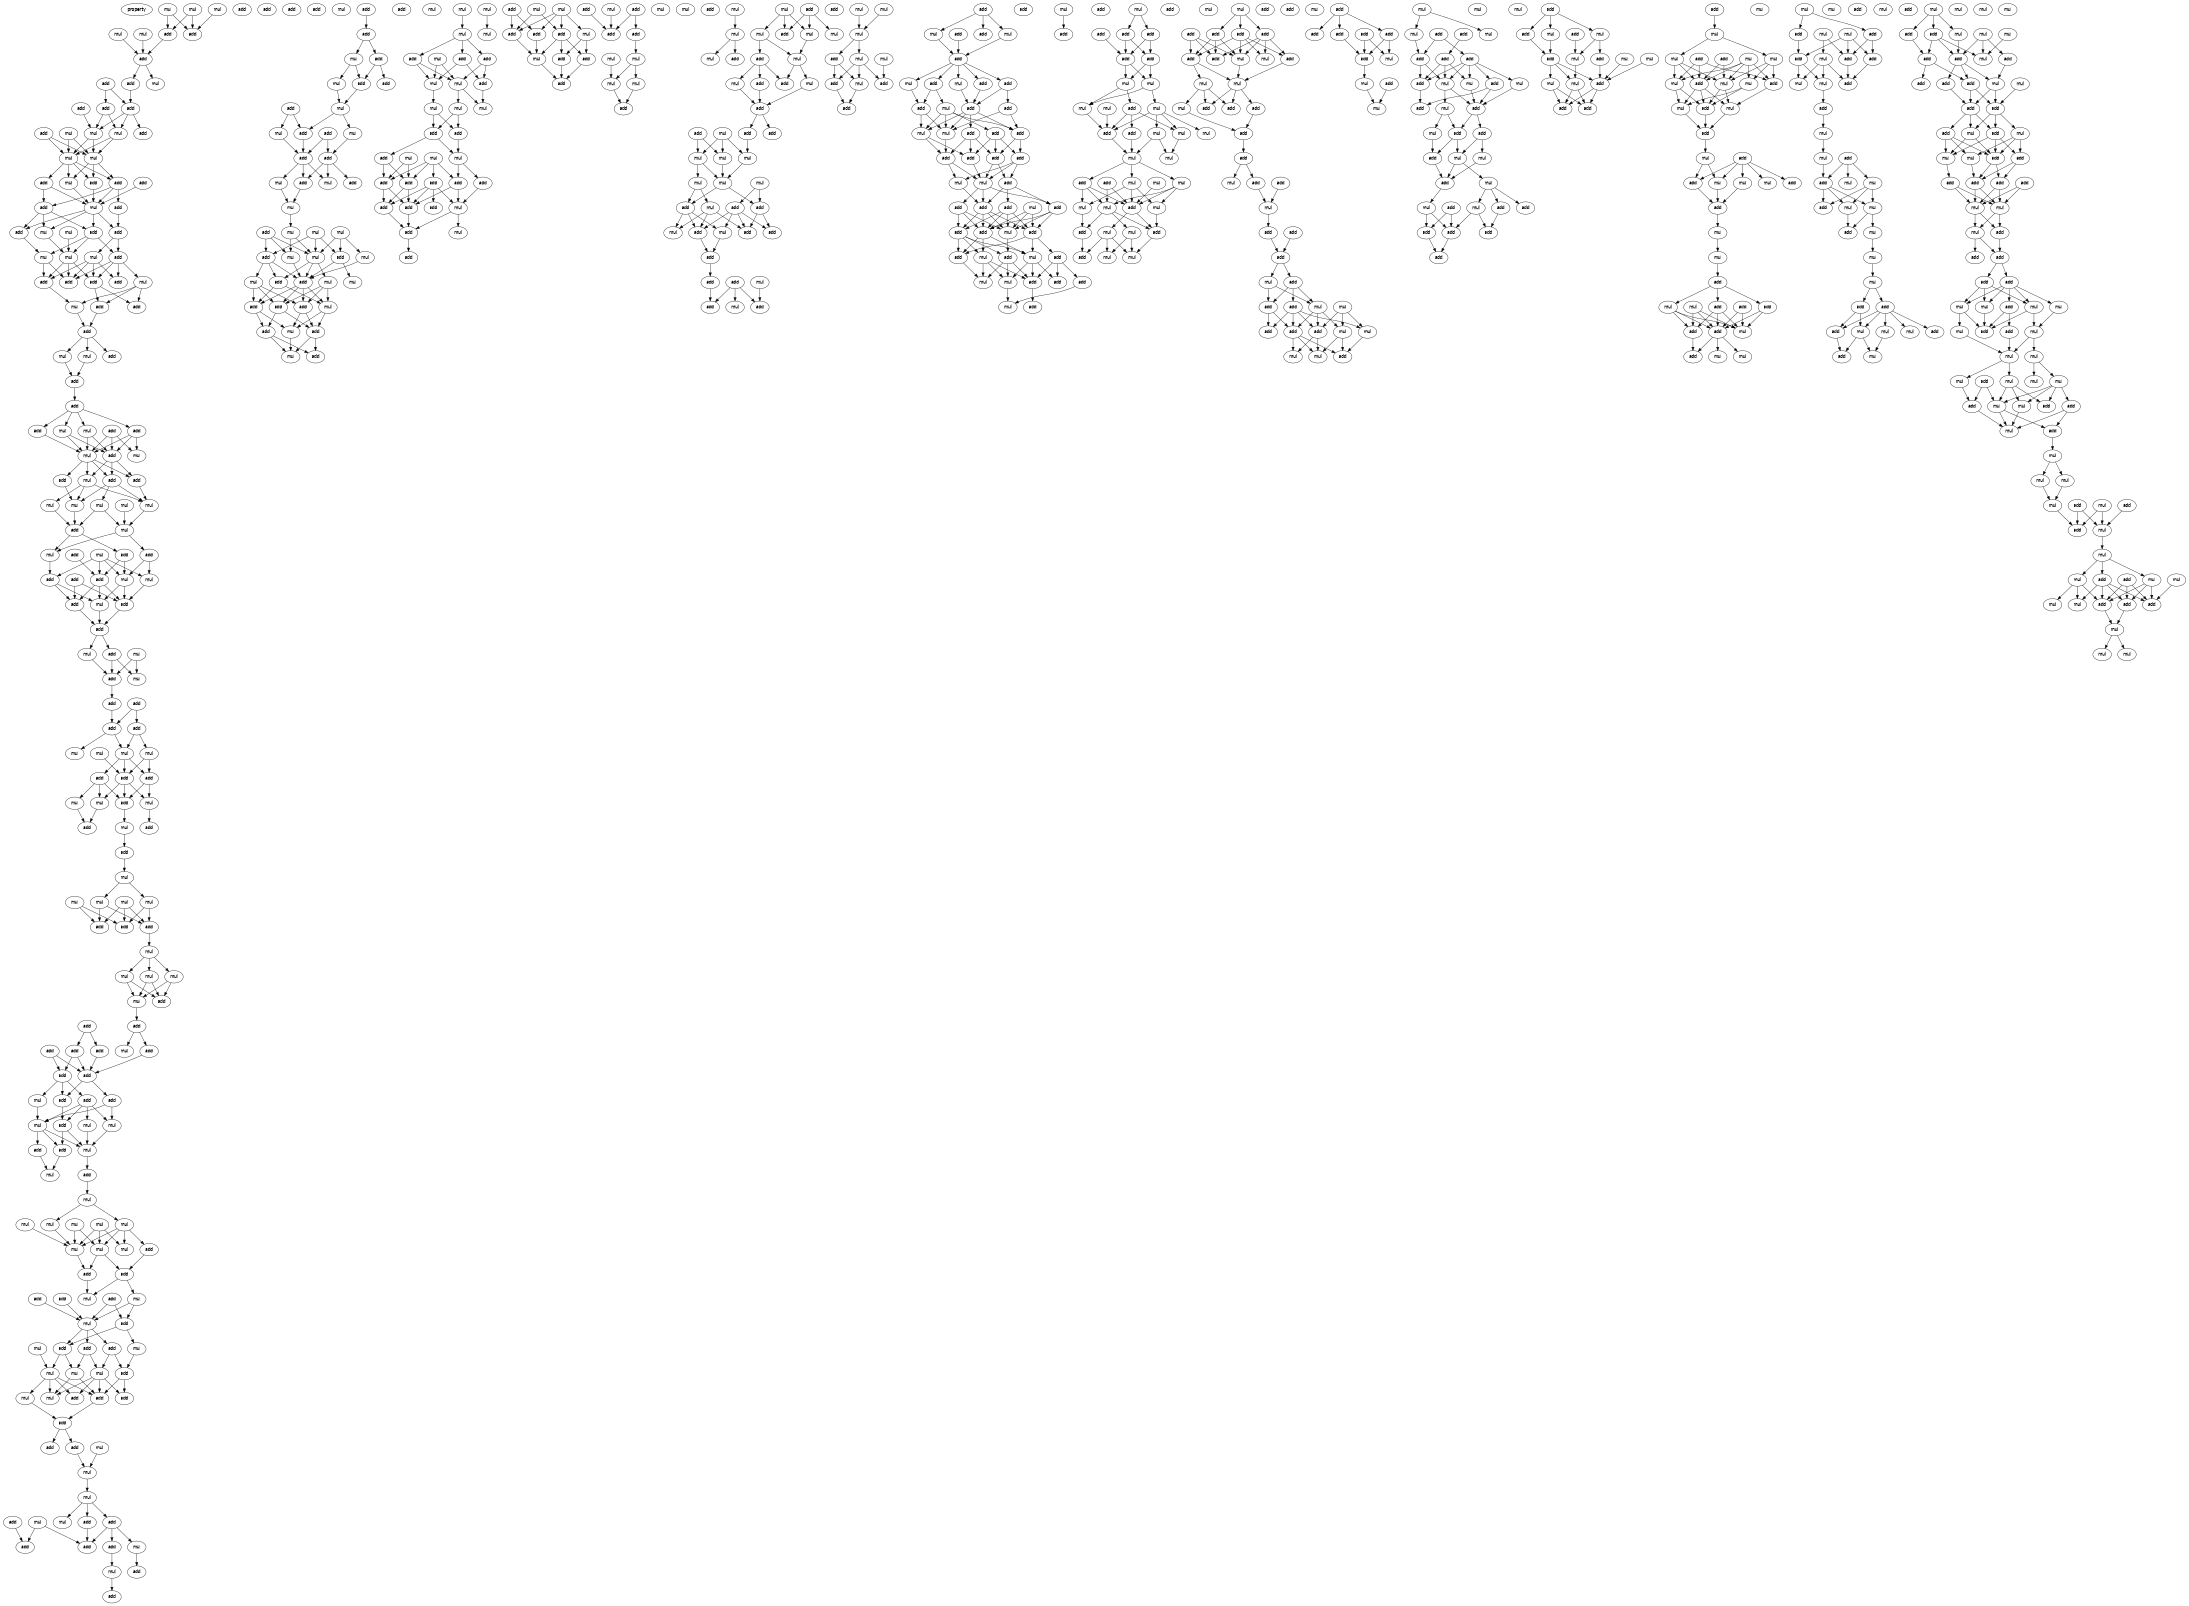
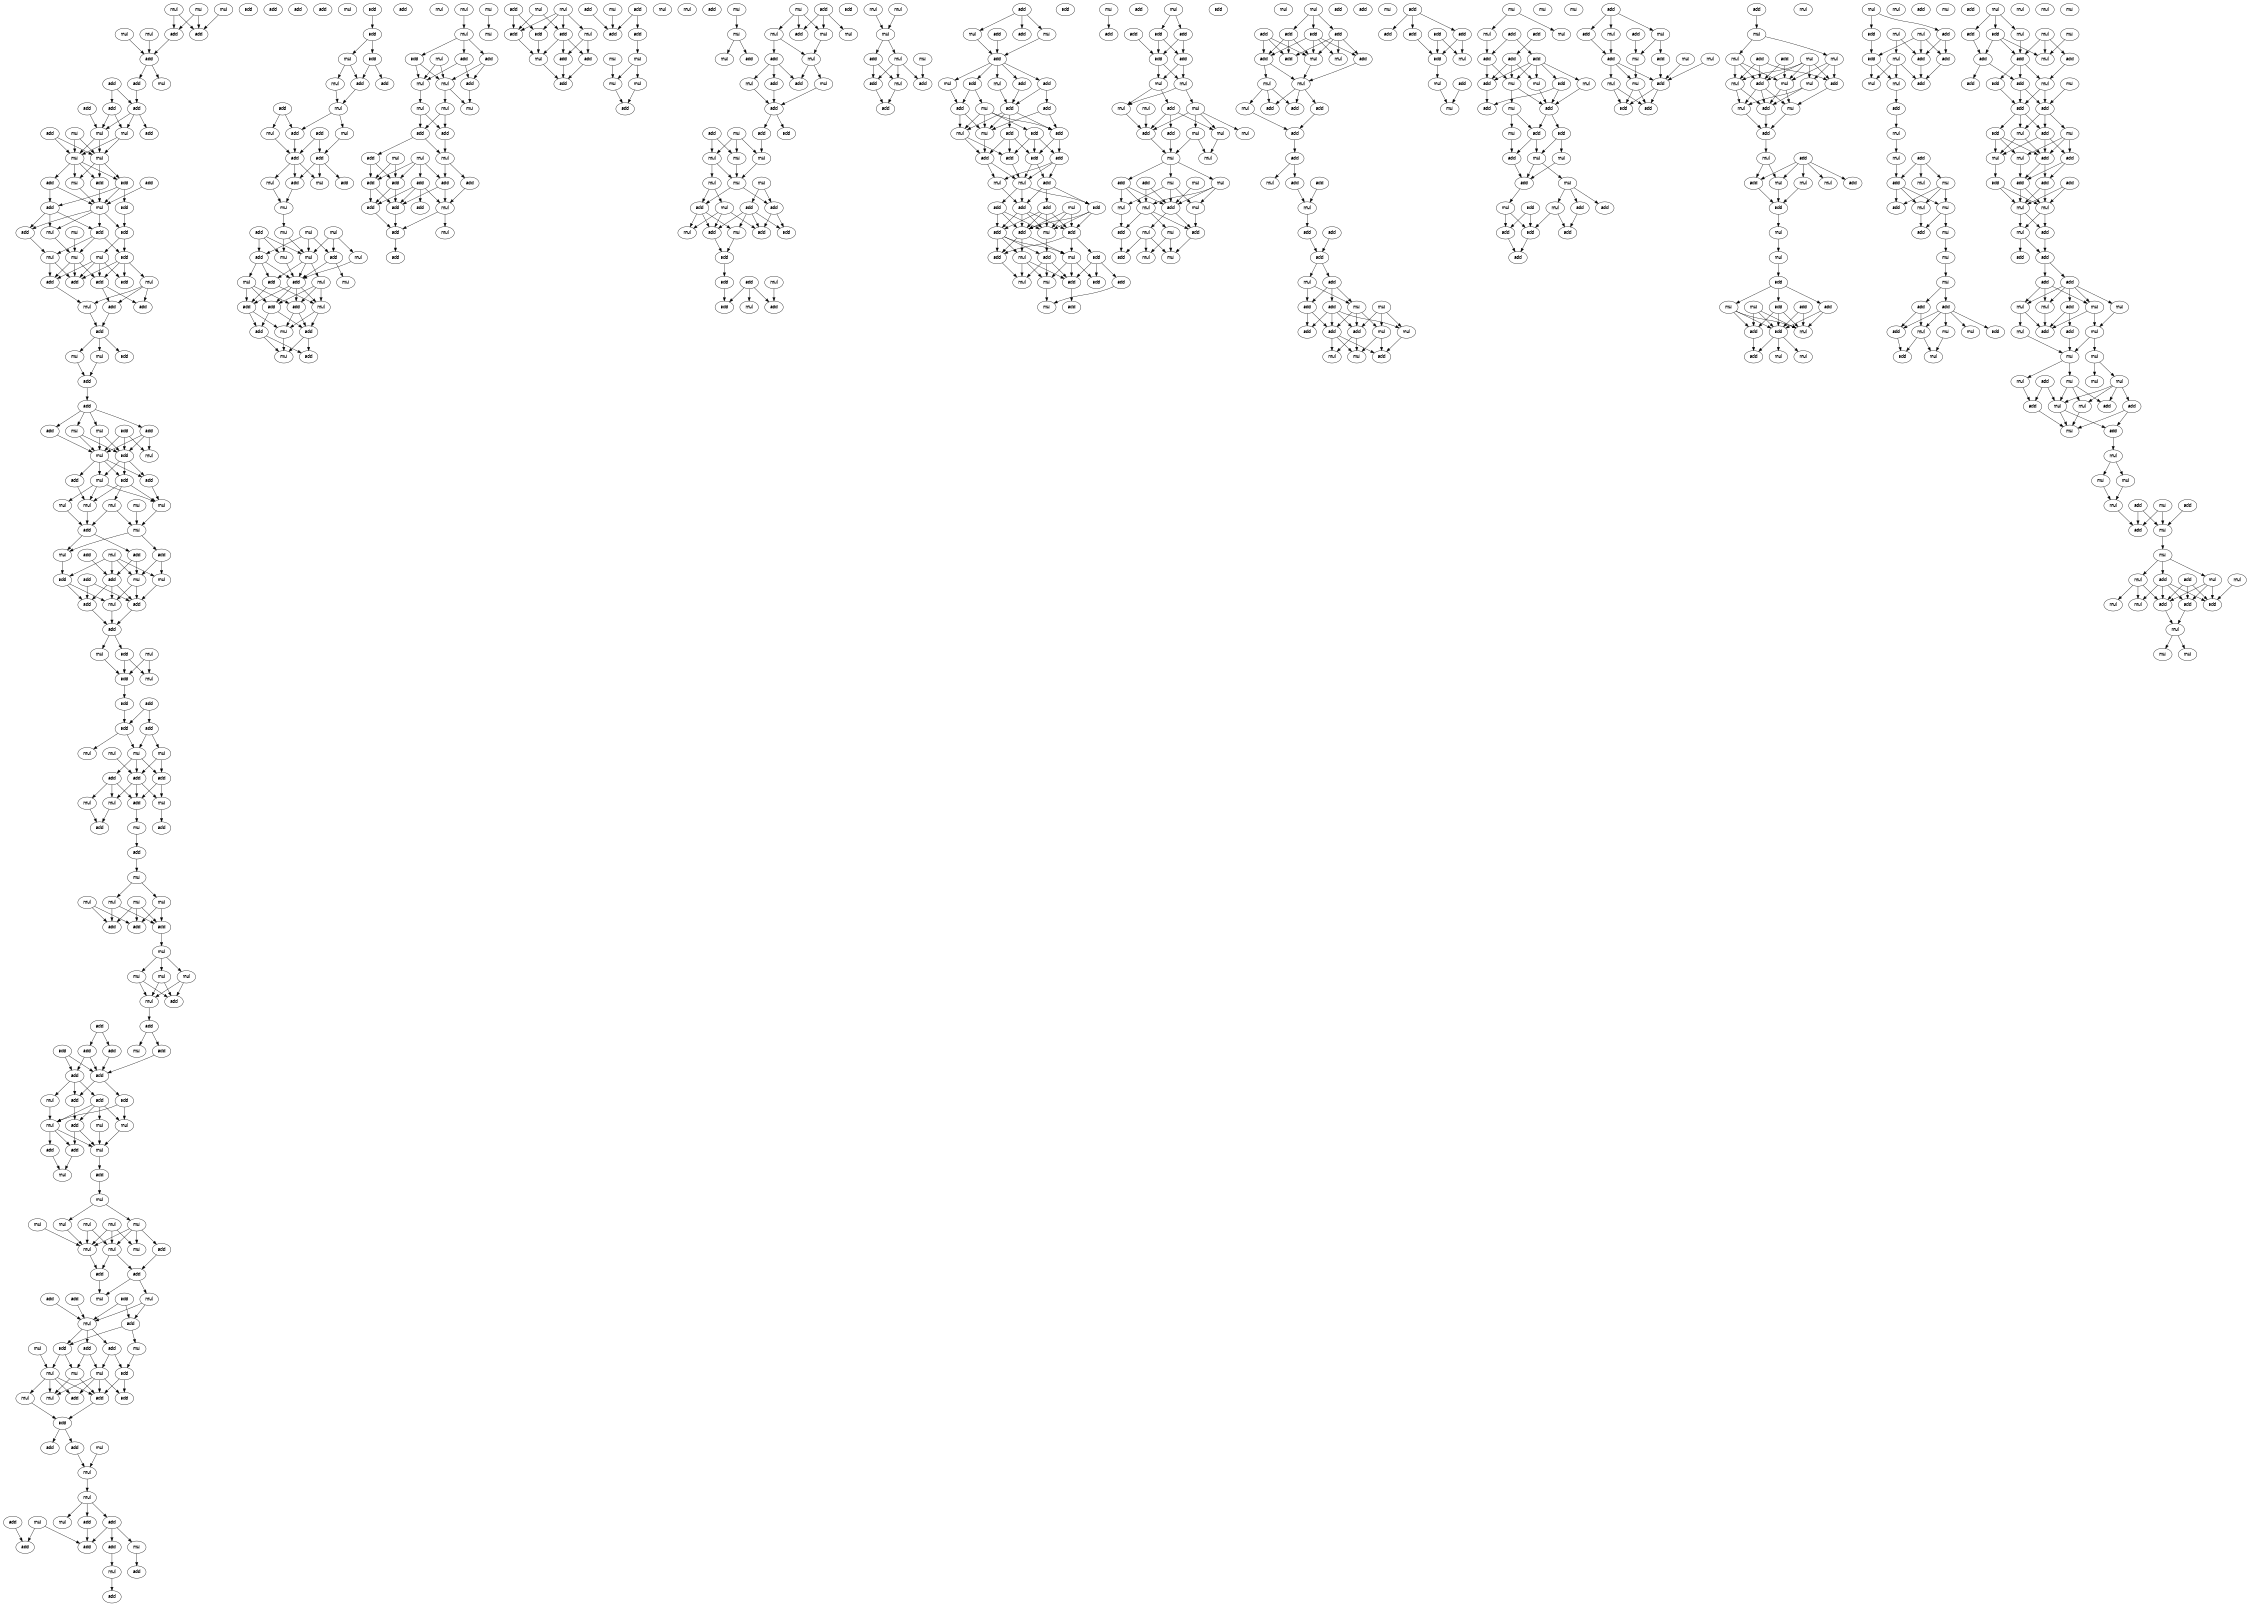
node "property": removed
